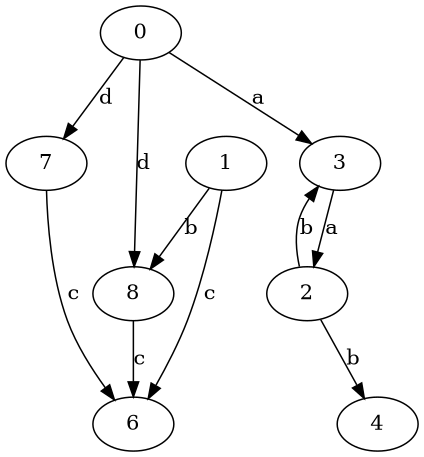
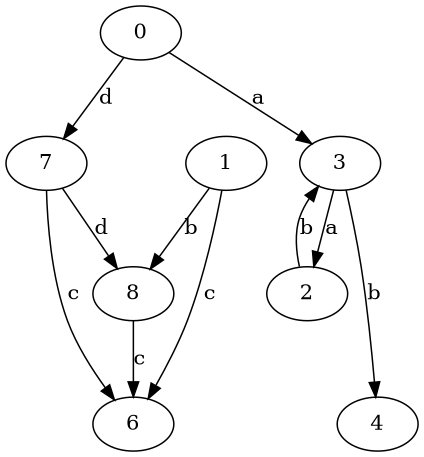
edge "0" -> "8": now "7" -> "8"
edge "2" -> "4": now "3" -> "4"
